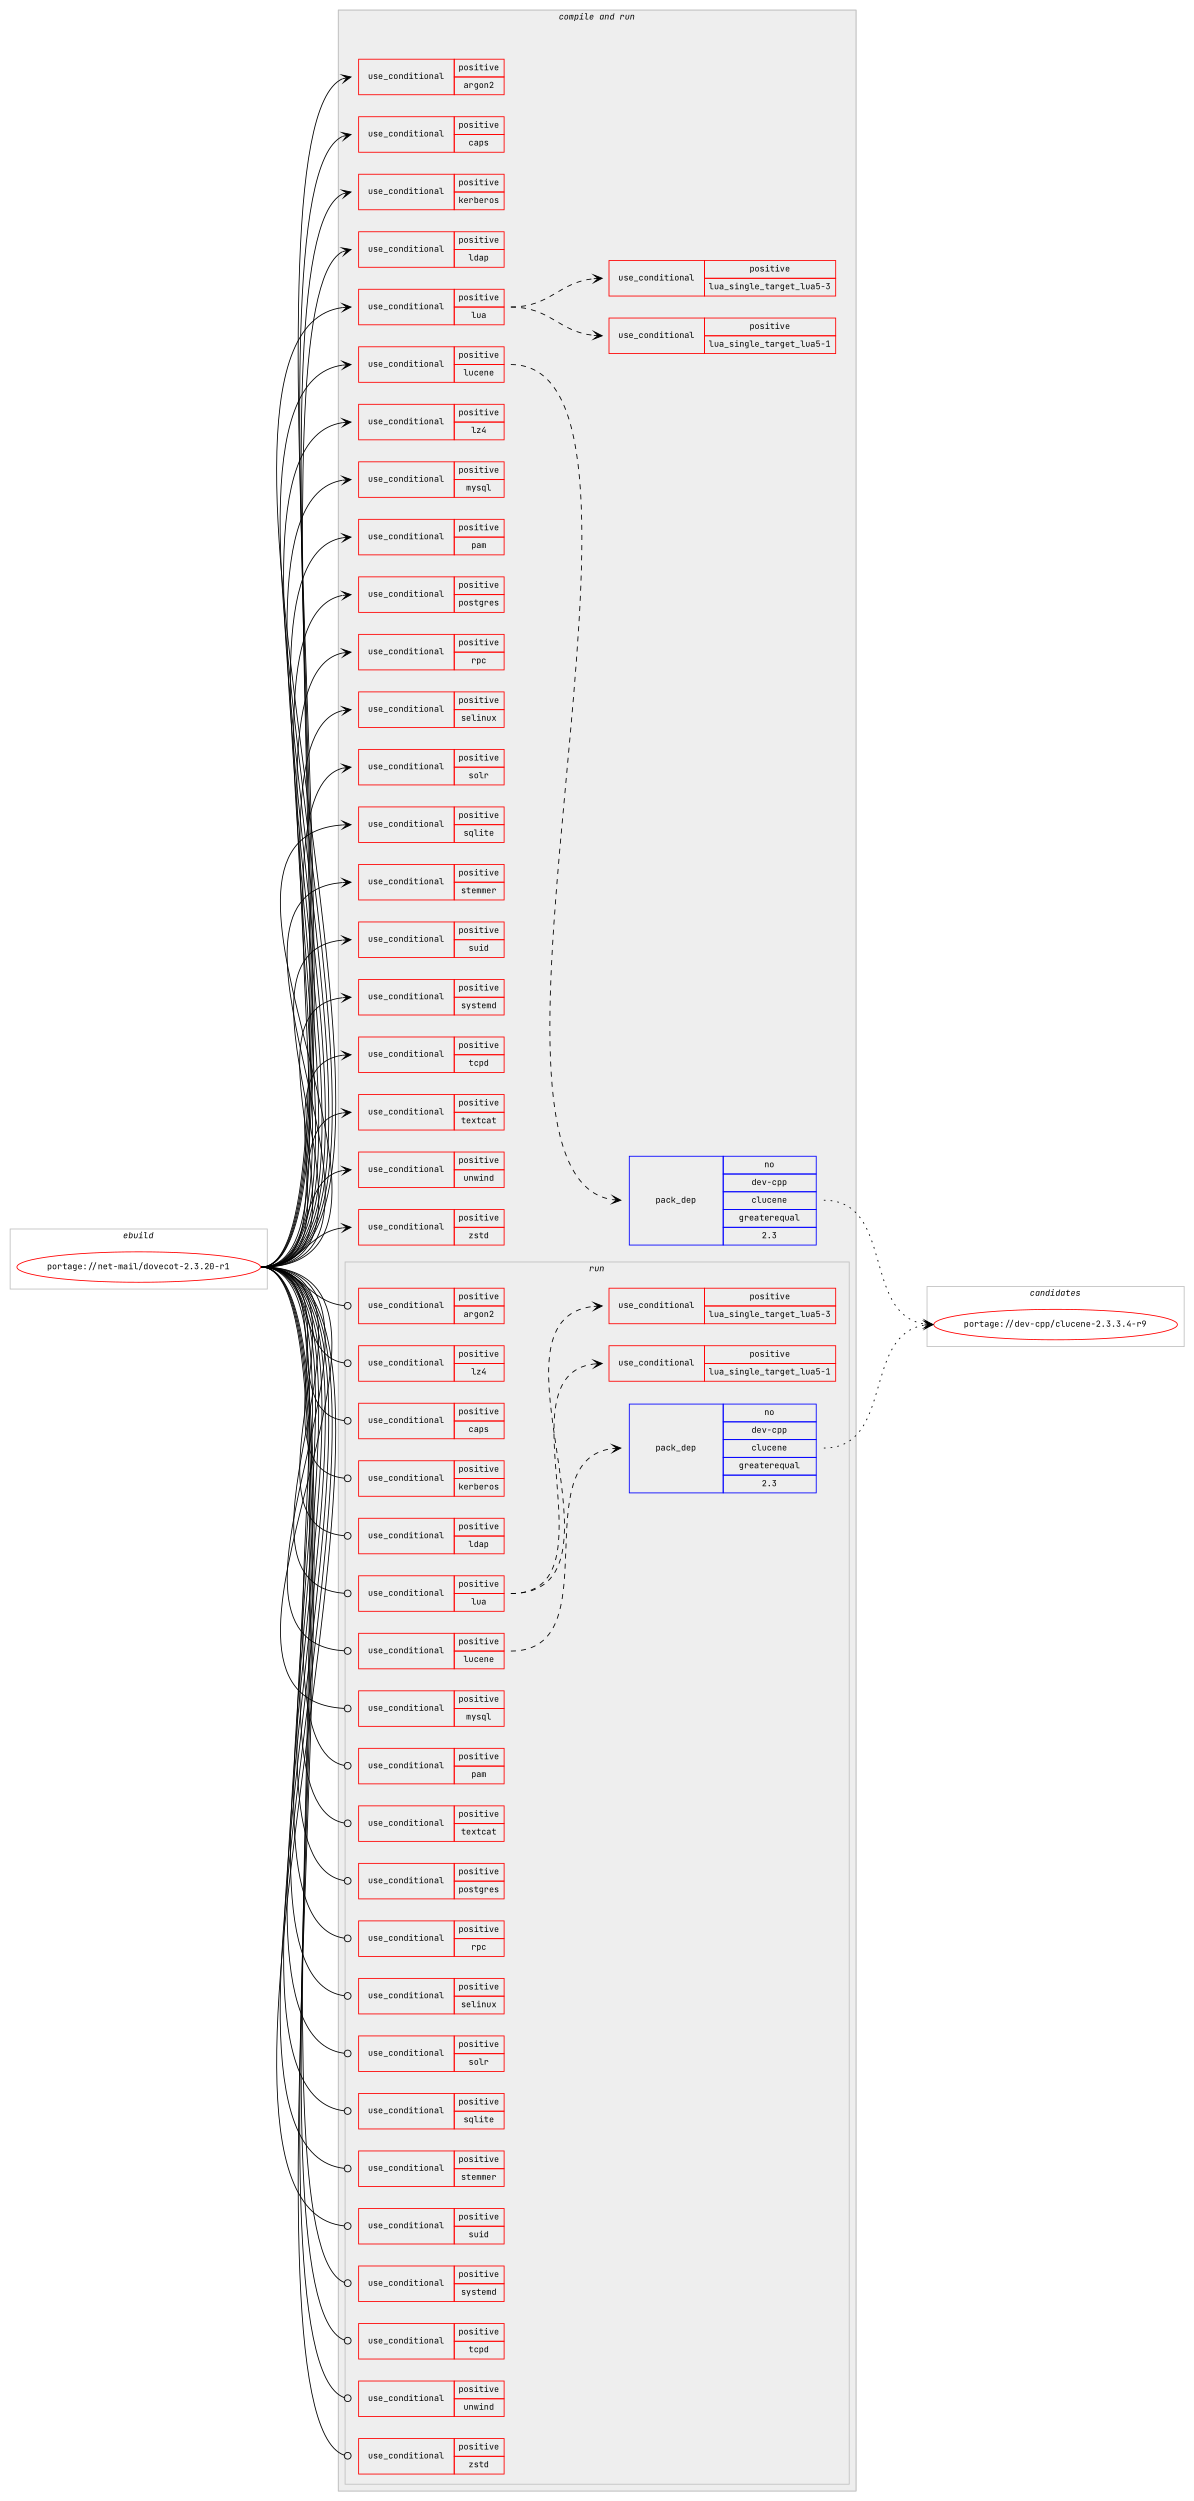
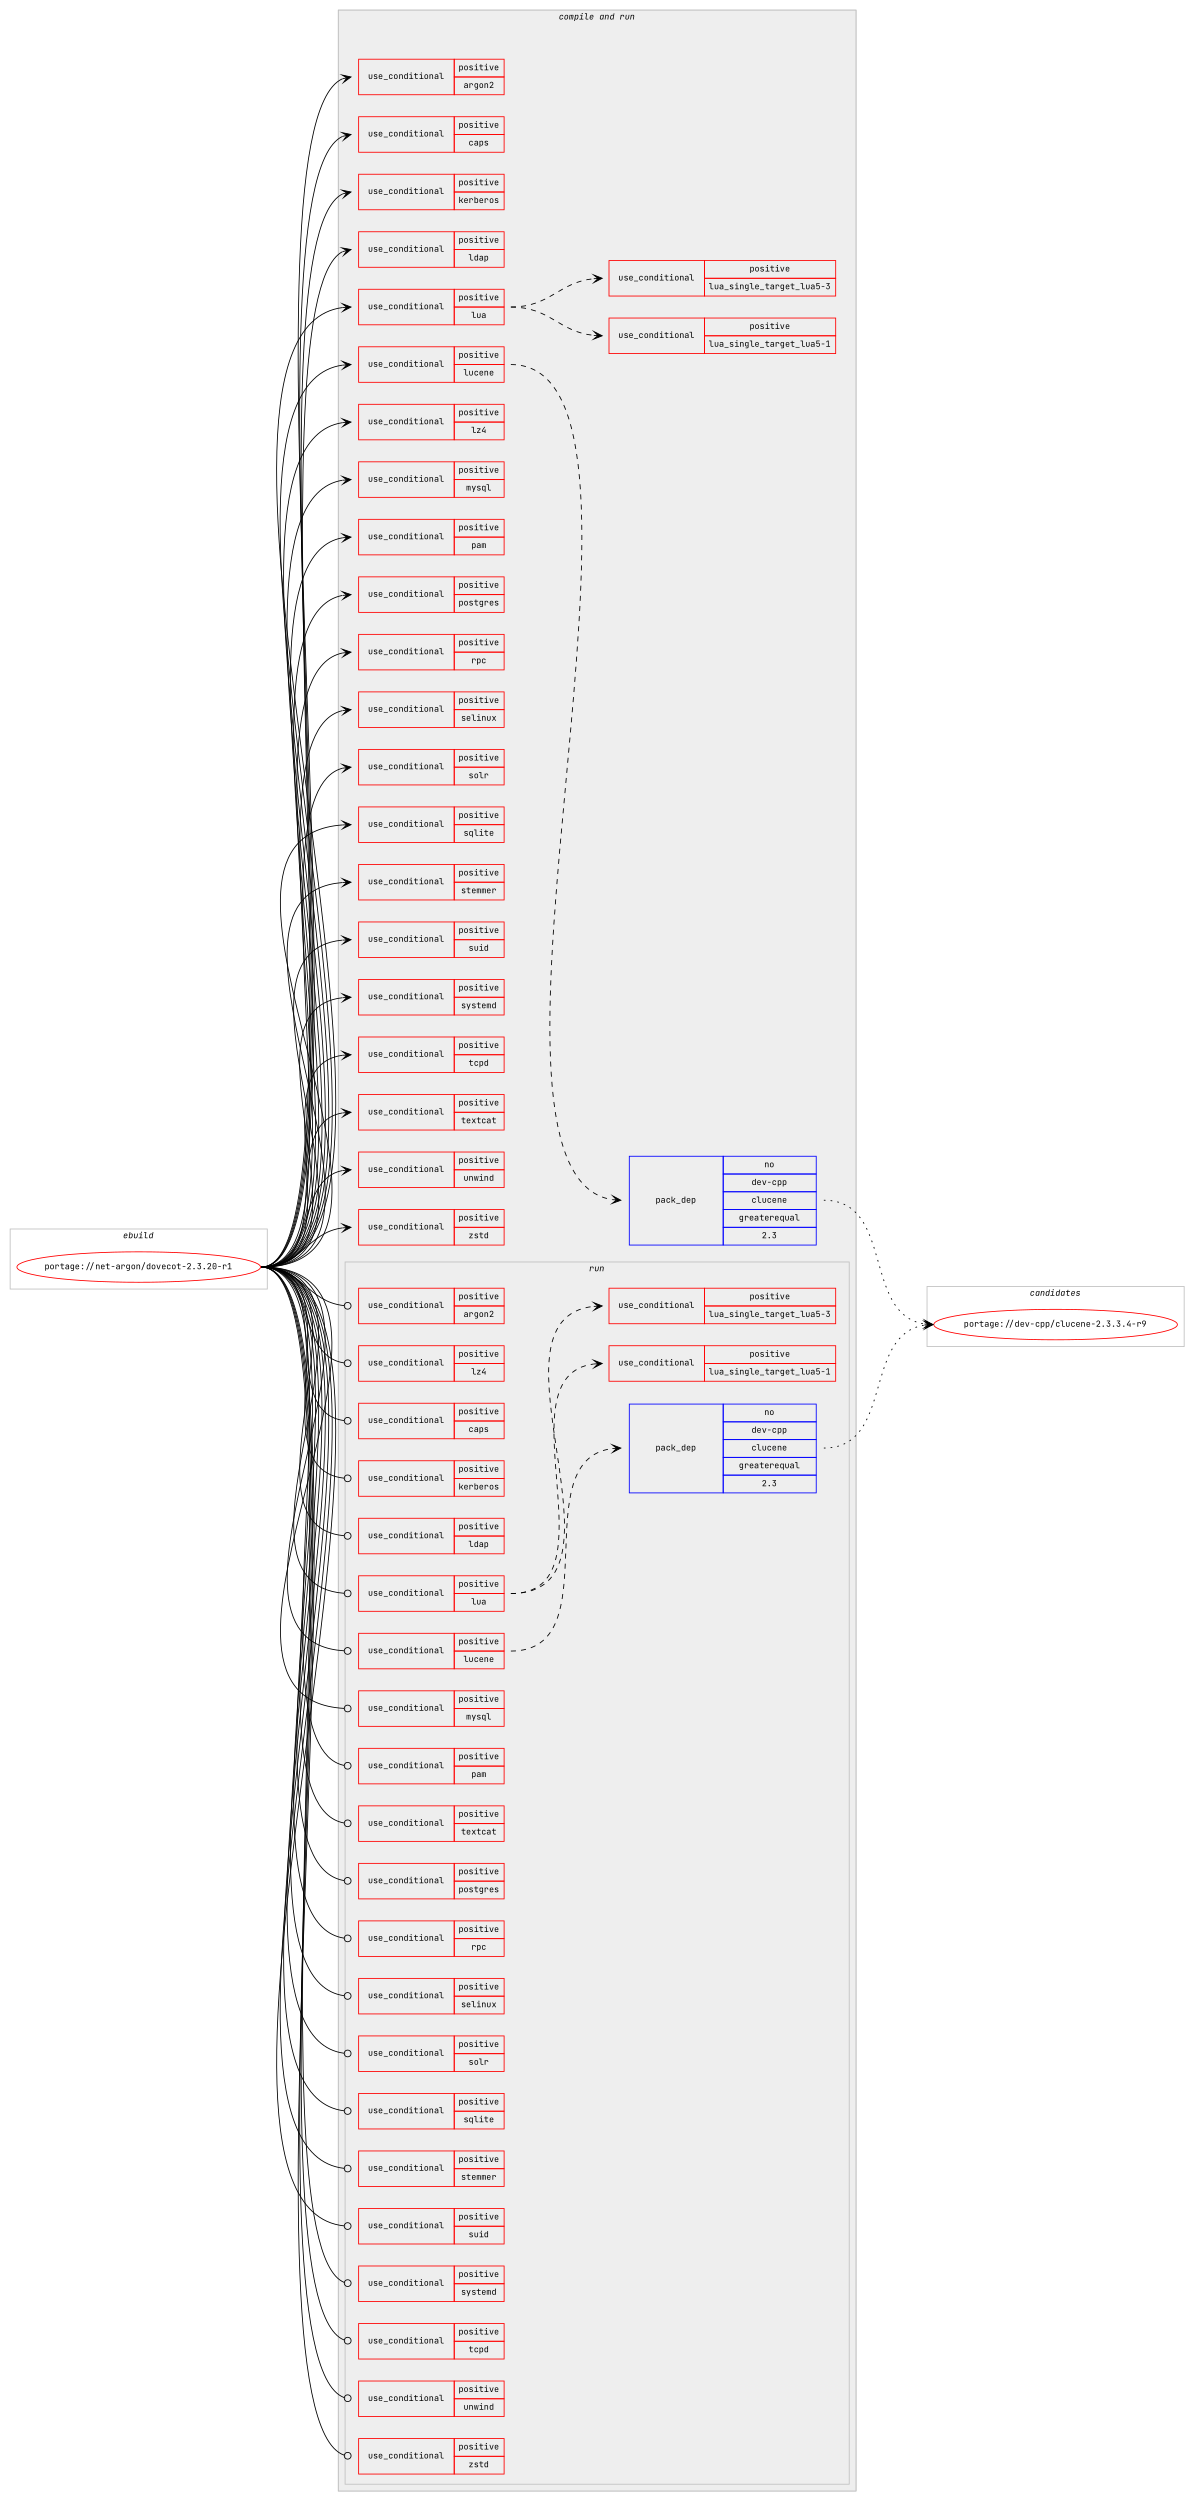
node "portage://net-mail/dovecot-2.3.20-r1": label "portage://net-mail/dovecot-2.3.20-r1" -> "portage://net-argon/dovecot-2.3.20-r1"
